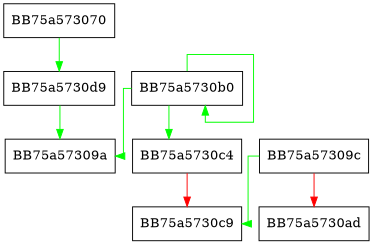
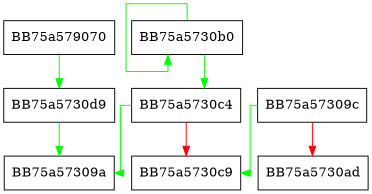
node "BB75a573070": label "BB75a573070" -> "BB75a579070"
edge "BB75a5730b0" -> "BB75a57309a": now "BB75a5730c4" -> "BB75a57309a"
